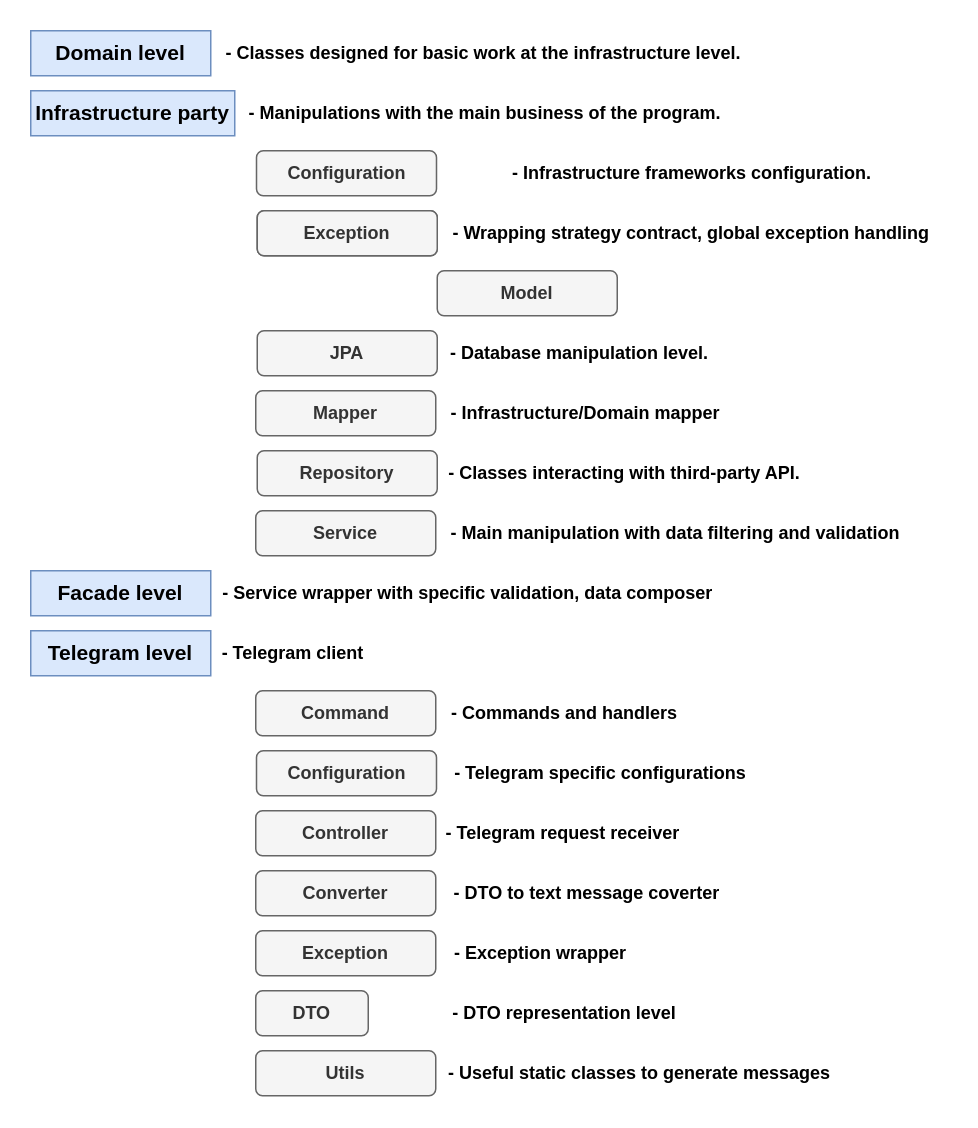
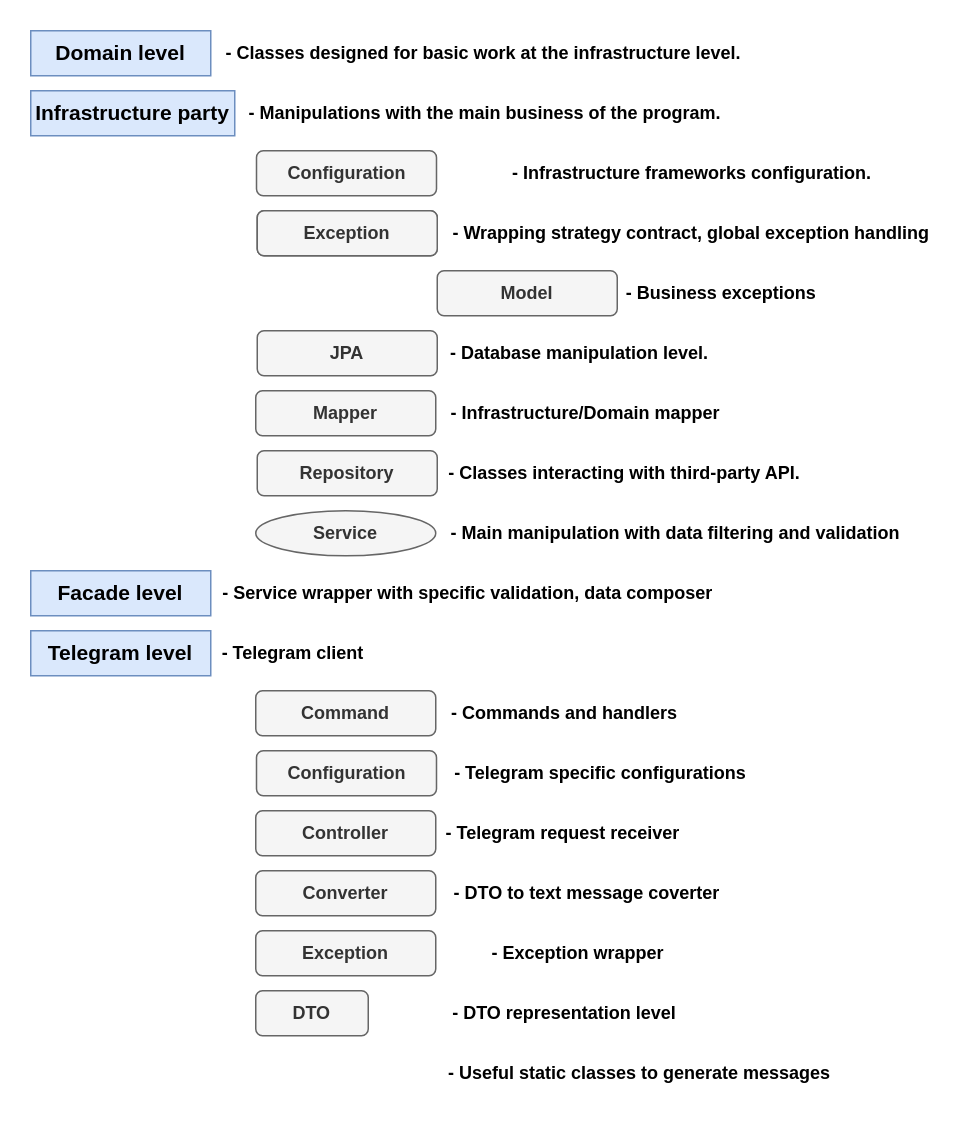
node "- Business exceptions": added
node "Service": shape rounded rectangle -> ellipse
node "- Exception wrapper": moved (541, 953) -> (578, 953)
node "Utils": removed
